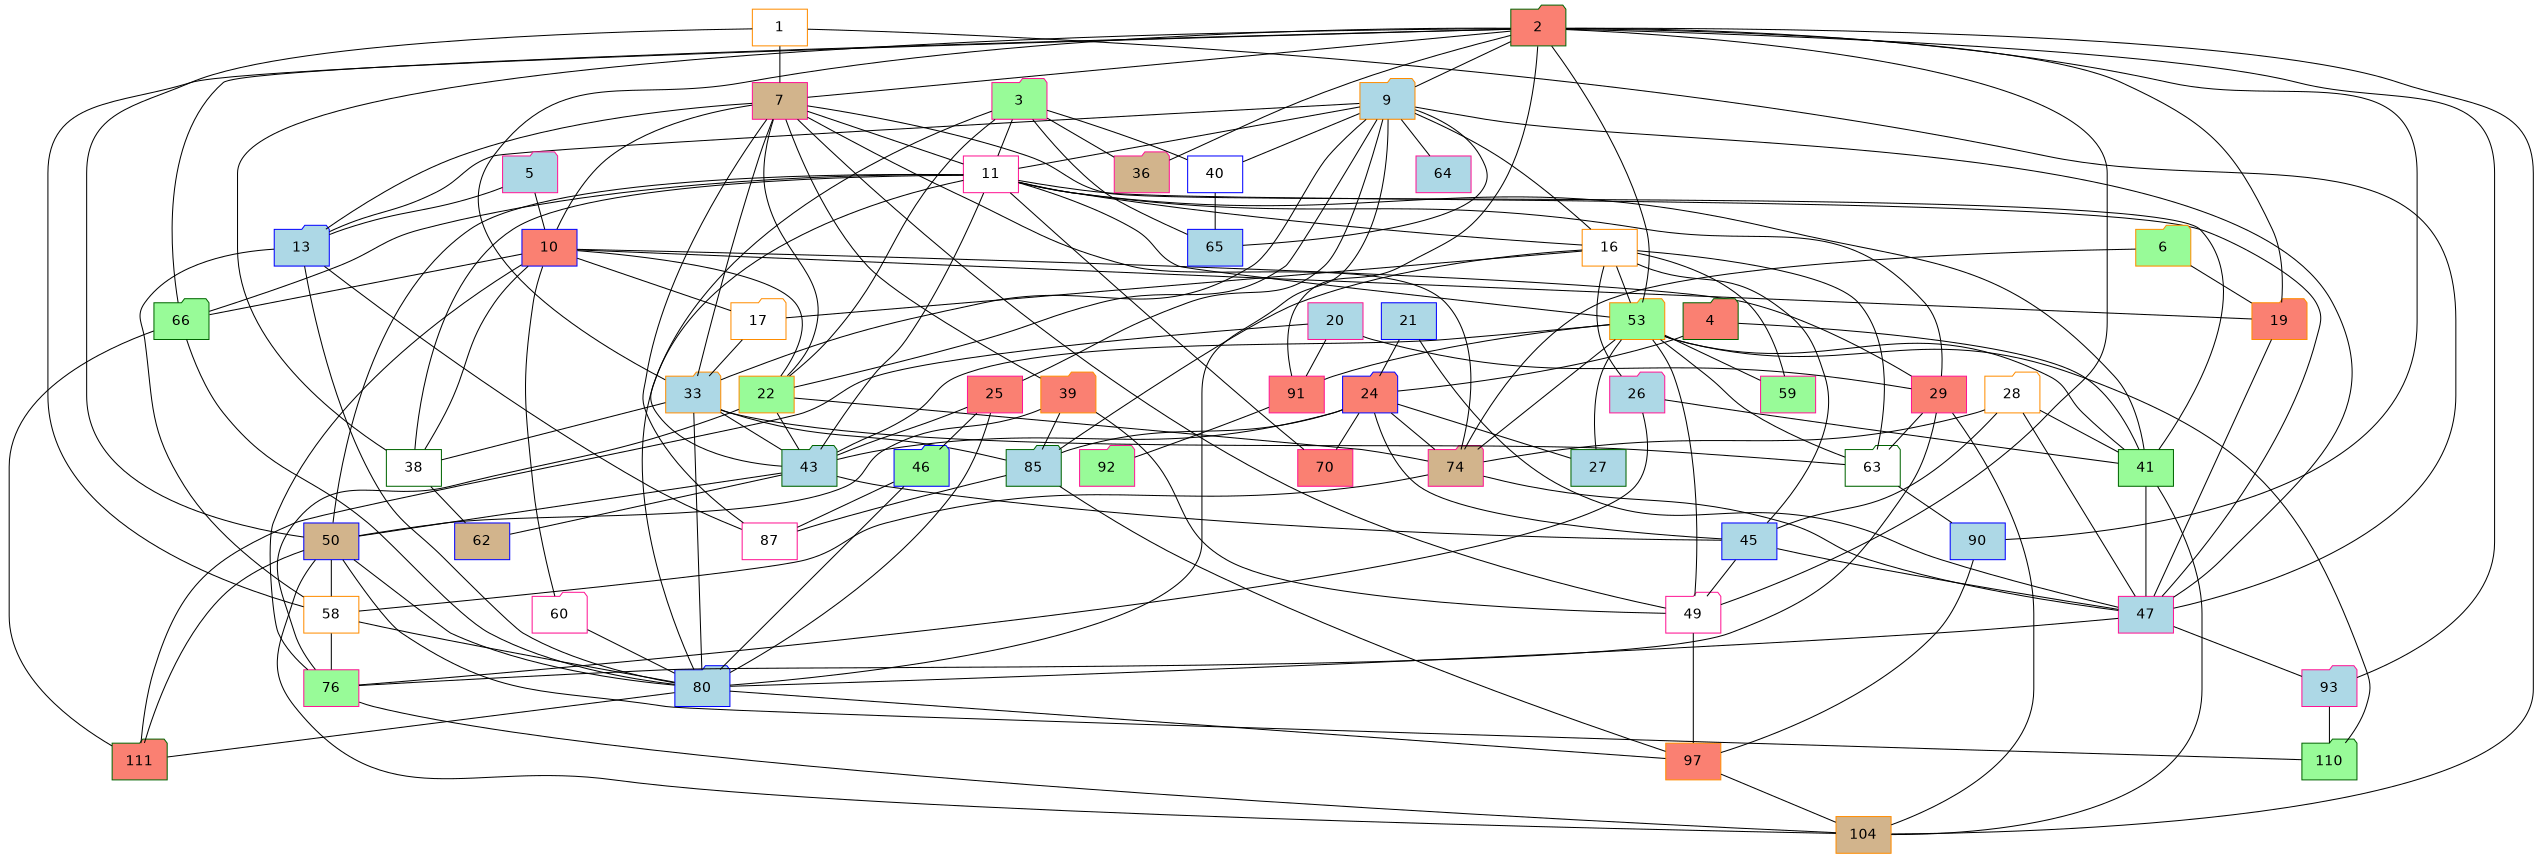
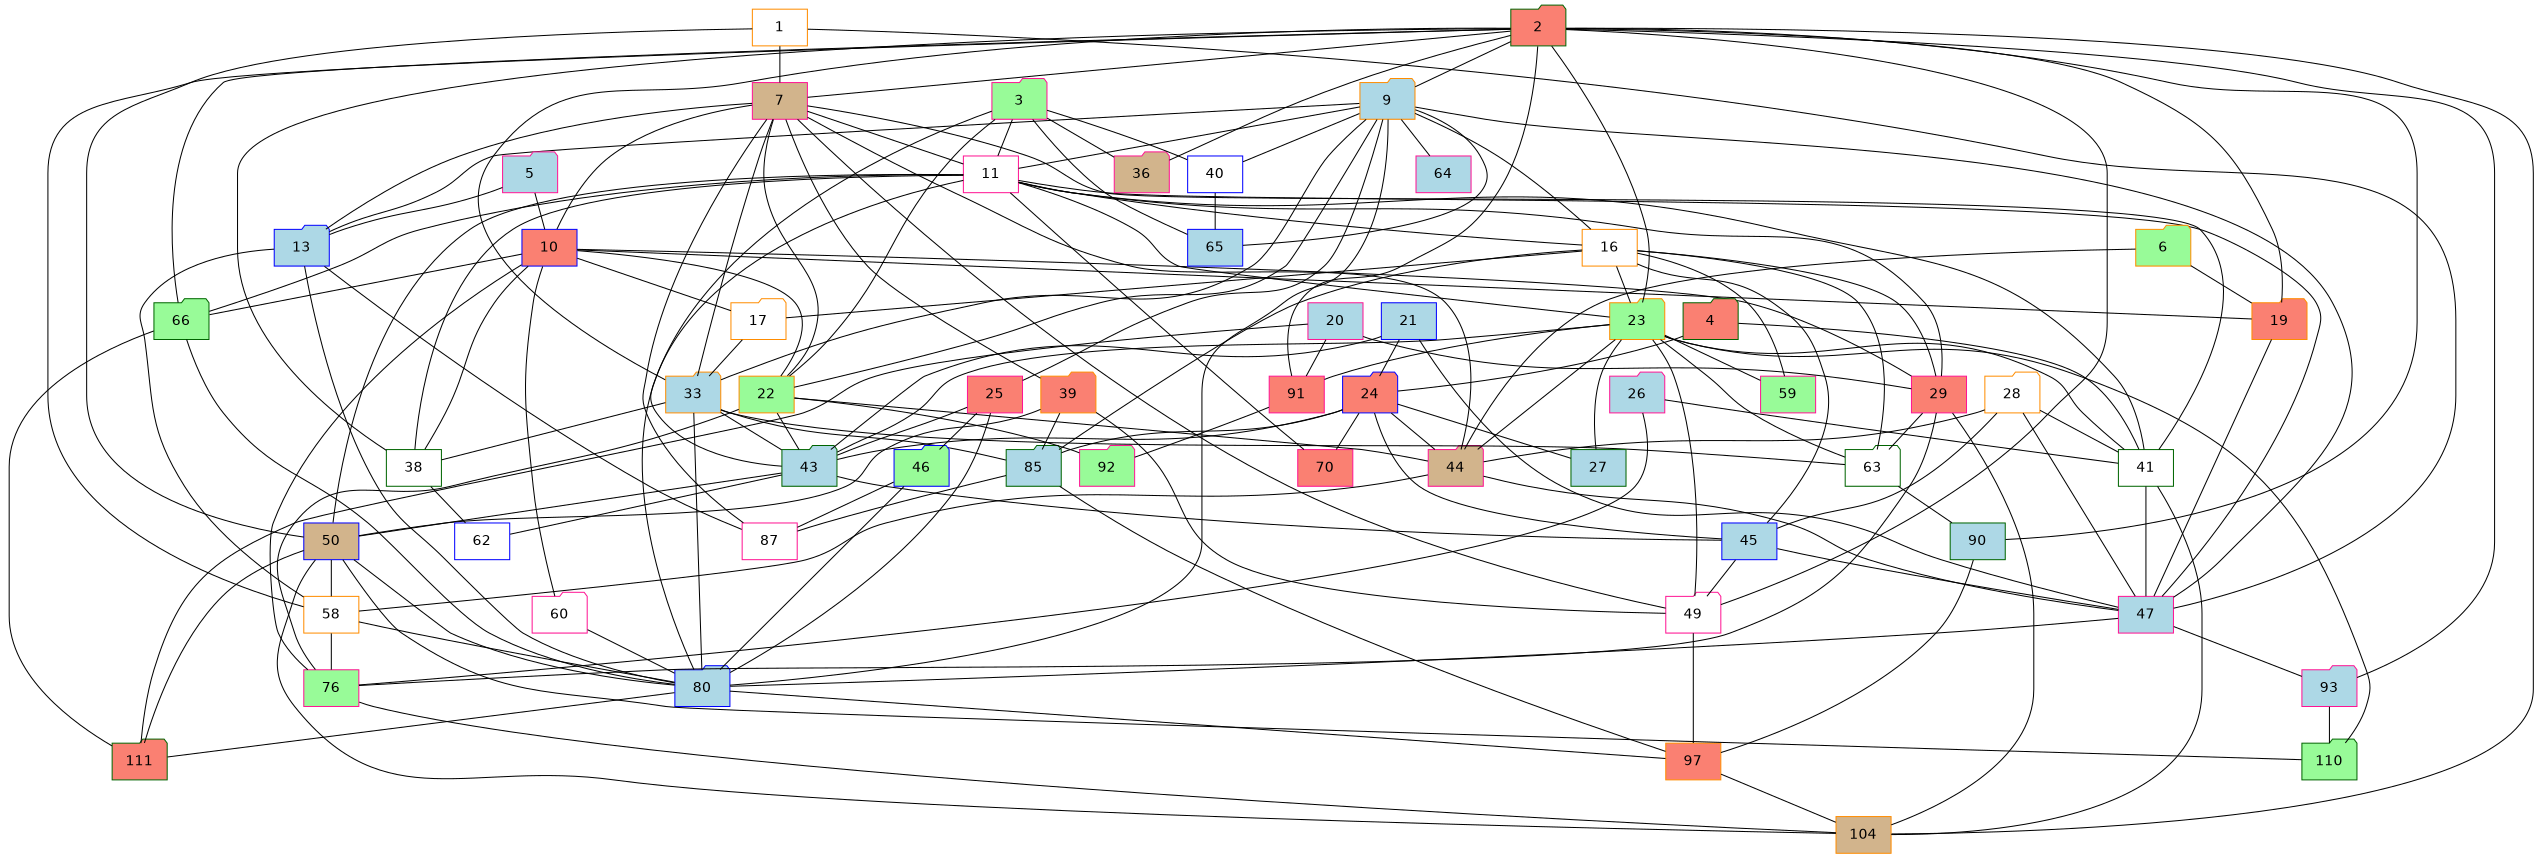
node "53": label "53" -> "23"
edge "11" -- "43": now "21" -- "43"
edge "16" -- "26": now "16" -- "29"
edge "22" -- "92": added
node "74": label "74" -> "44"
node "41": fillcolor palegreen -> white
node "62": fillcolor tan -> white
node "90": color blue -> darkgreen
